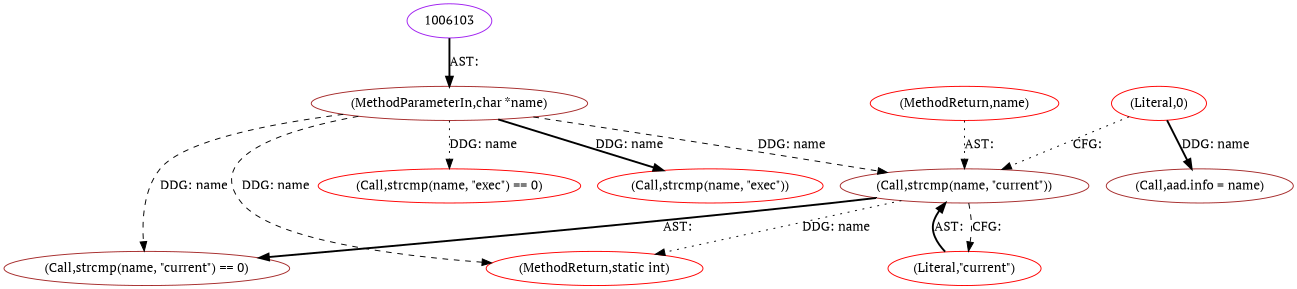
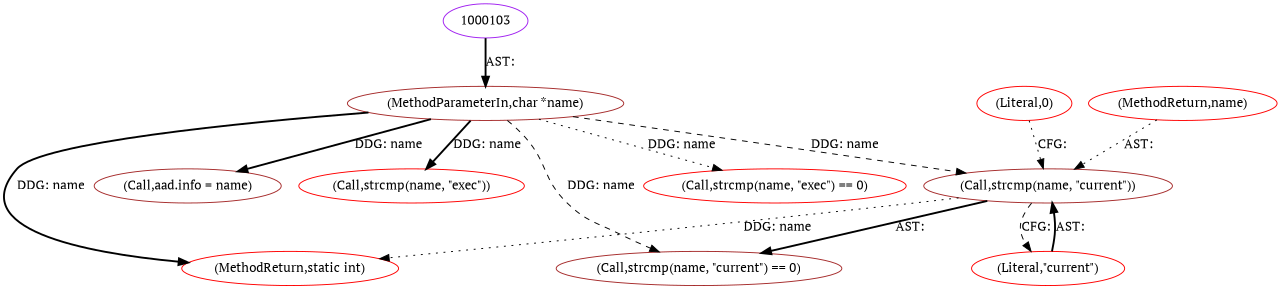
node "1006103": label "1006103" -> "1000103"
edge "(Literal,0)" -> "(Call,aad.info = name)": now "(MethodParameterIn,char *name)" -> "(Call,aad.info = name)"
edge "(MethodParameterIn,char *name)" -> "(MethodReturn,static int)": style dashed -> bold
